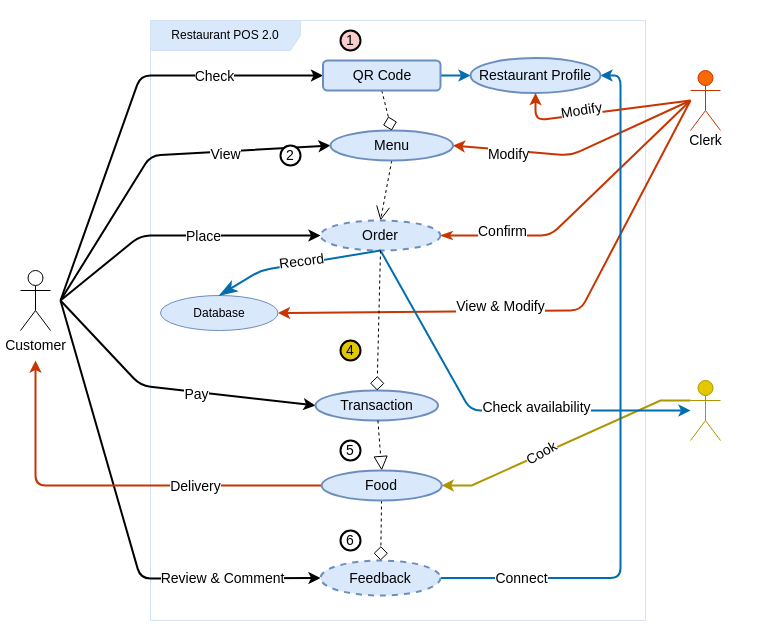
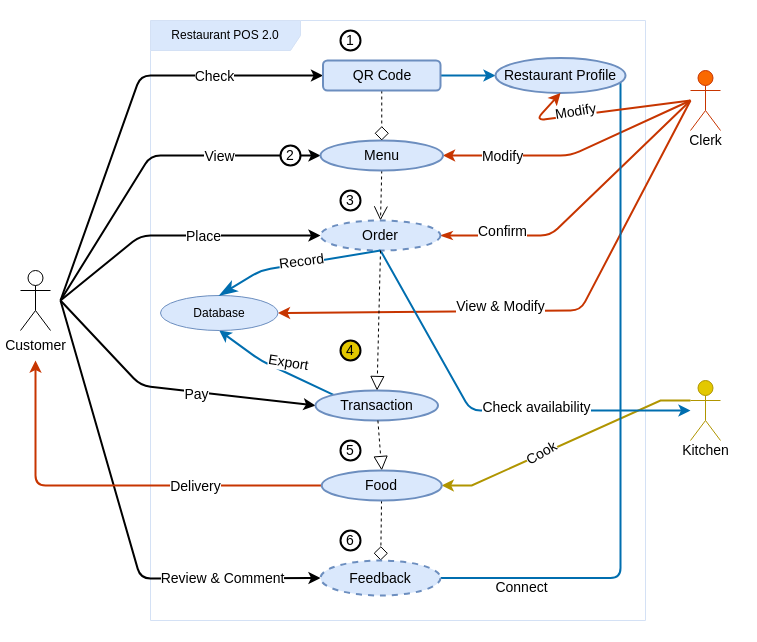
node "1": fillcolor #f8cecc -> #ffffff
node "Restaurant Profile": moved (536, 76) -> (561, 76)
node "Menu": moved (392, 146) -> (382, 156)
node "3": added
edge "Transaction" -> "Database": added, label "Export"
edge "Order" -> "Transaction": arrowhead diamond -> block
node "Kitchen": added
